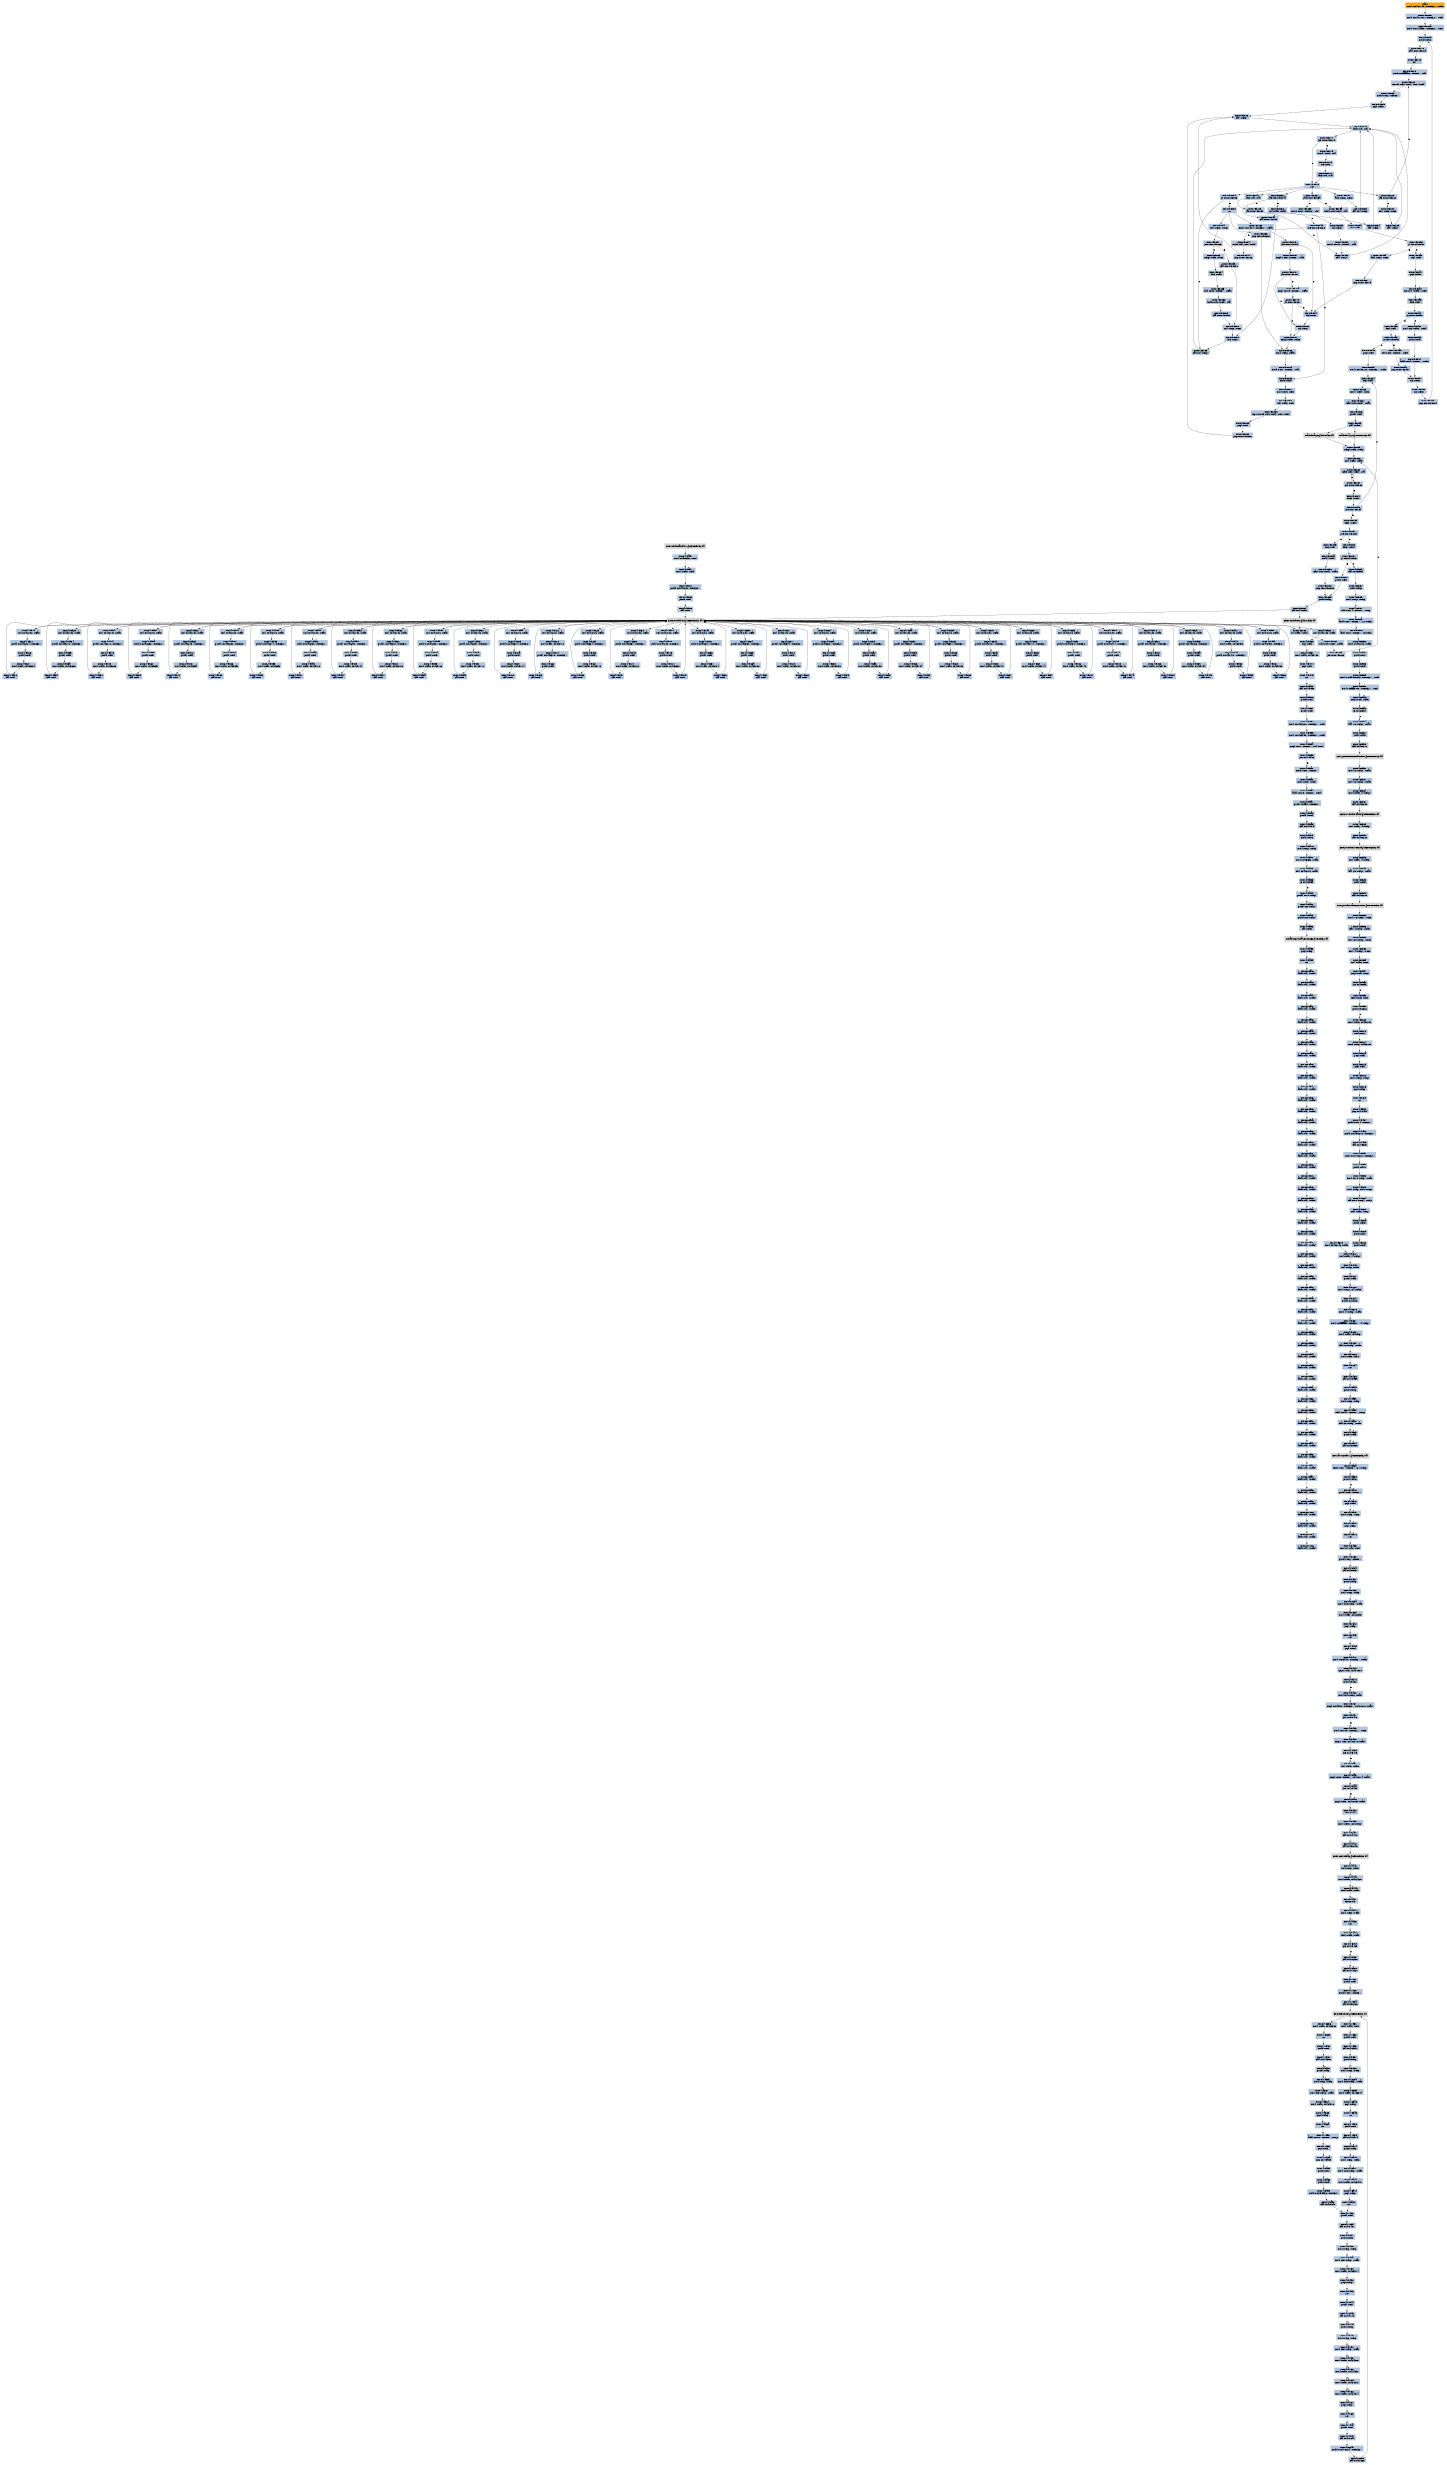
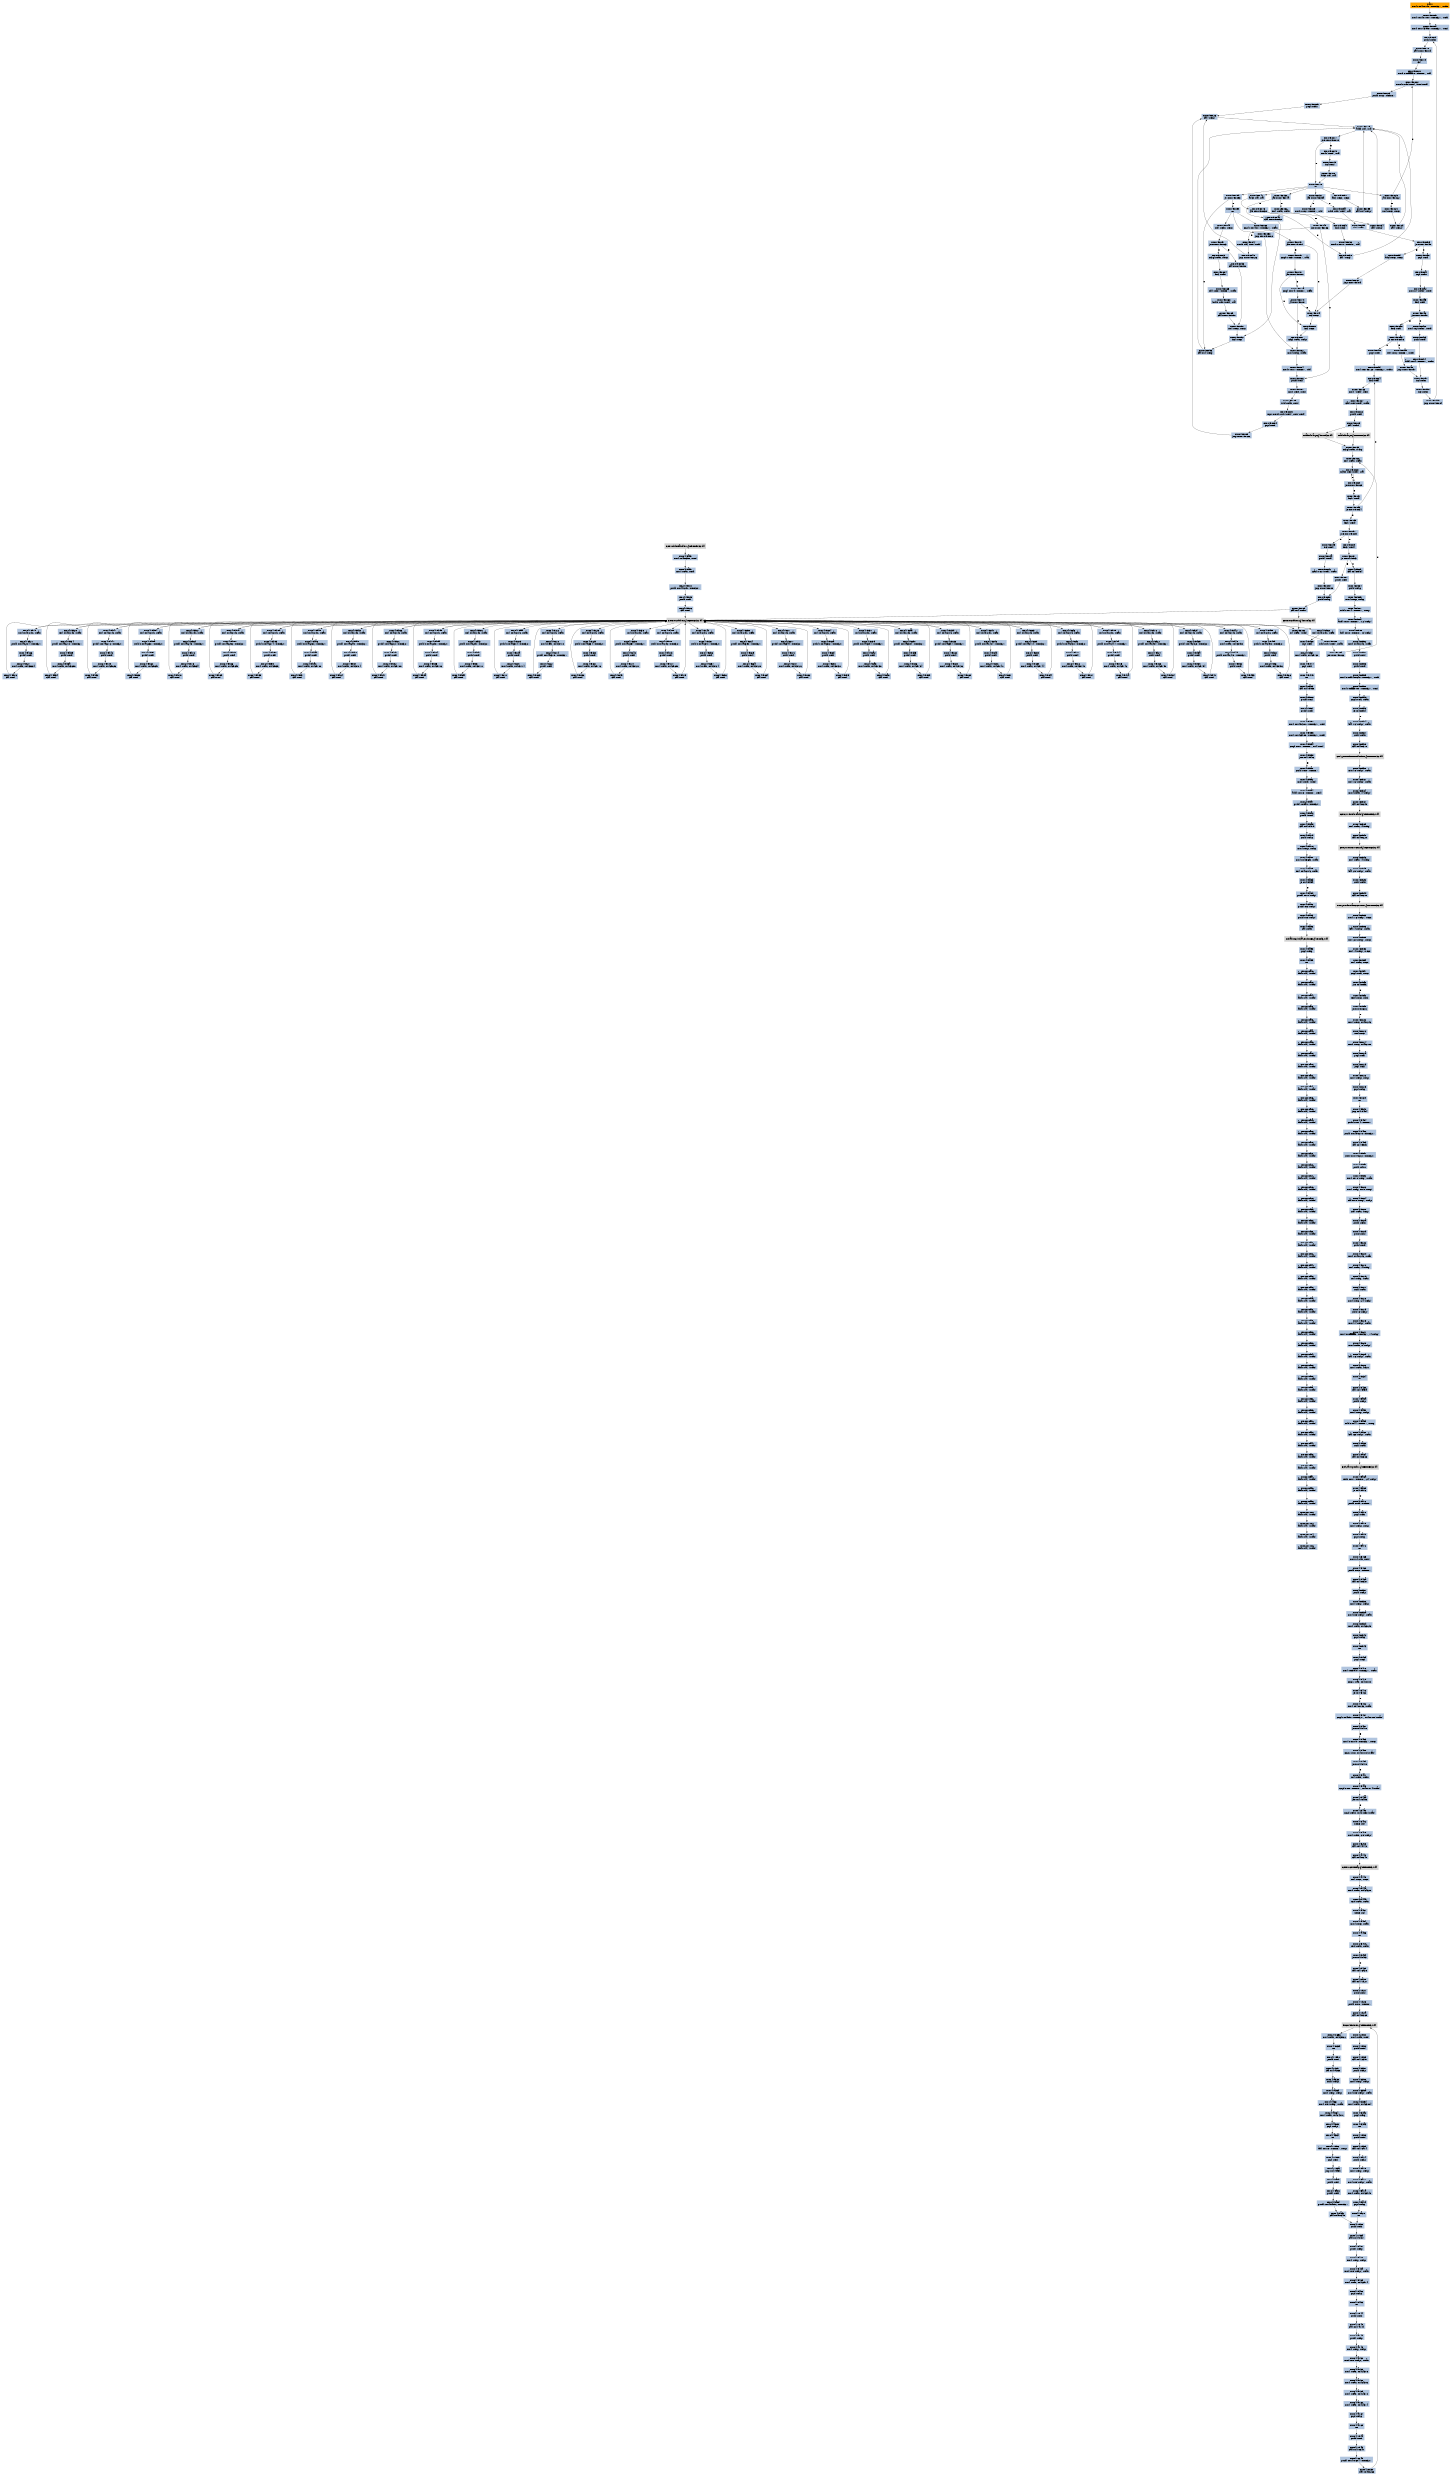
edge "0x0047960c pushl %edi" -> "0x00479612 xorl %eax, -4(%ebp)": now "0x0047960c pushl %edi" -> "0x0047960d movl 0x4bc1dc, %eax"
